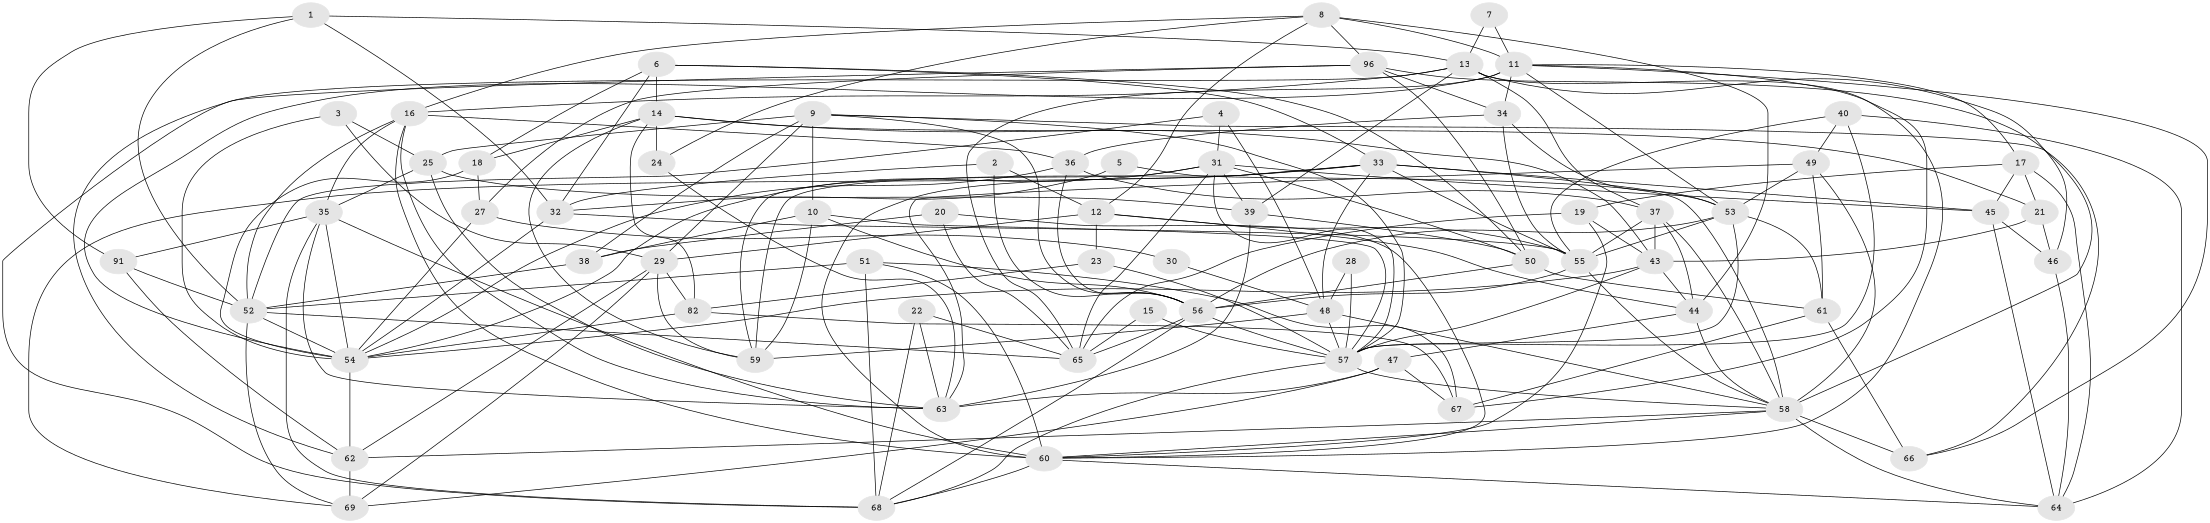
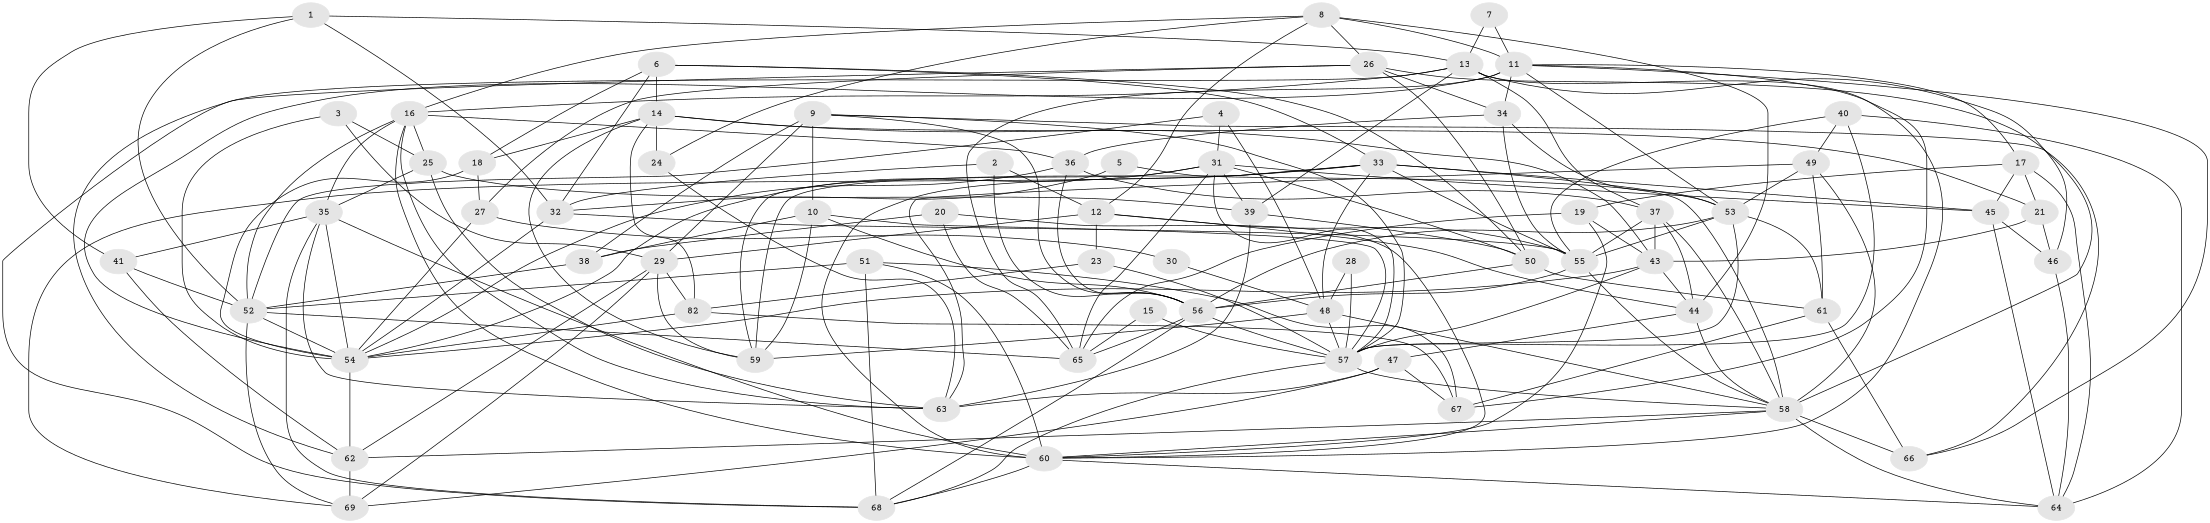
node "96": label "96" -> "26"
edge "9" -- "25": now "16" -- "25"
node "91": label "91" -> "41"
node "22": removed
